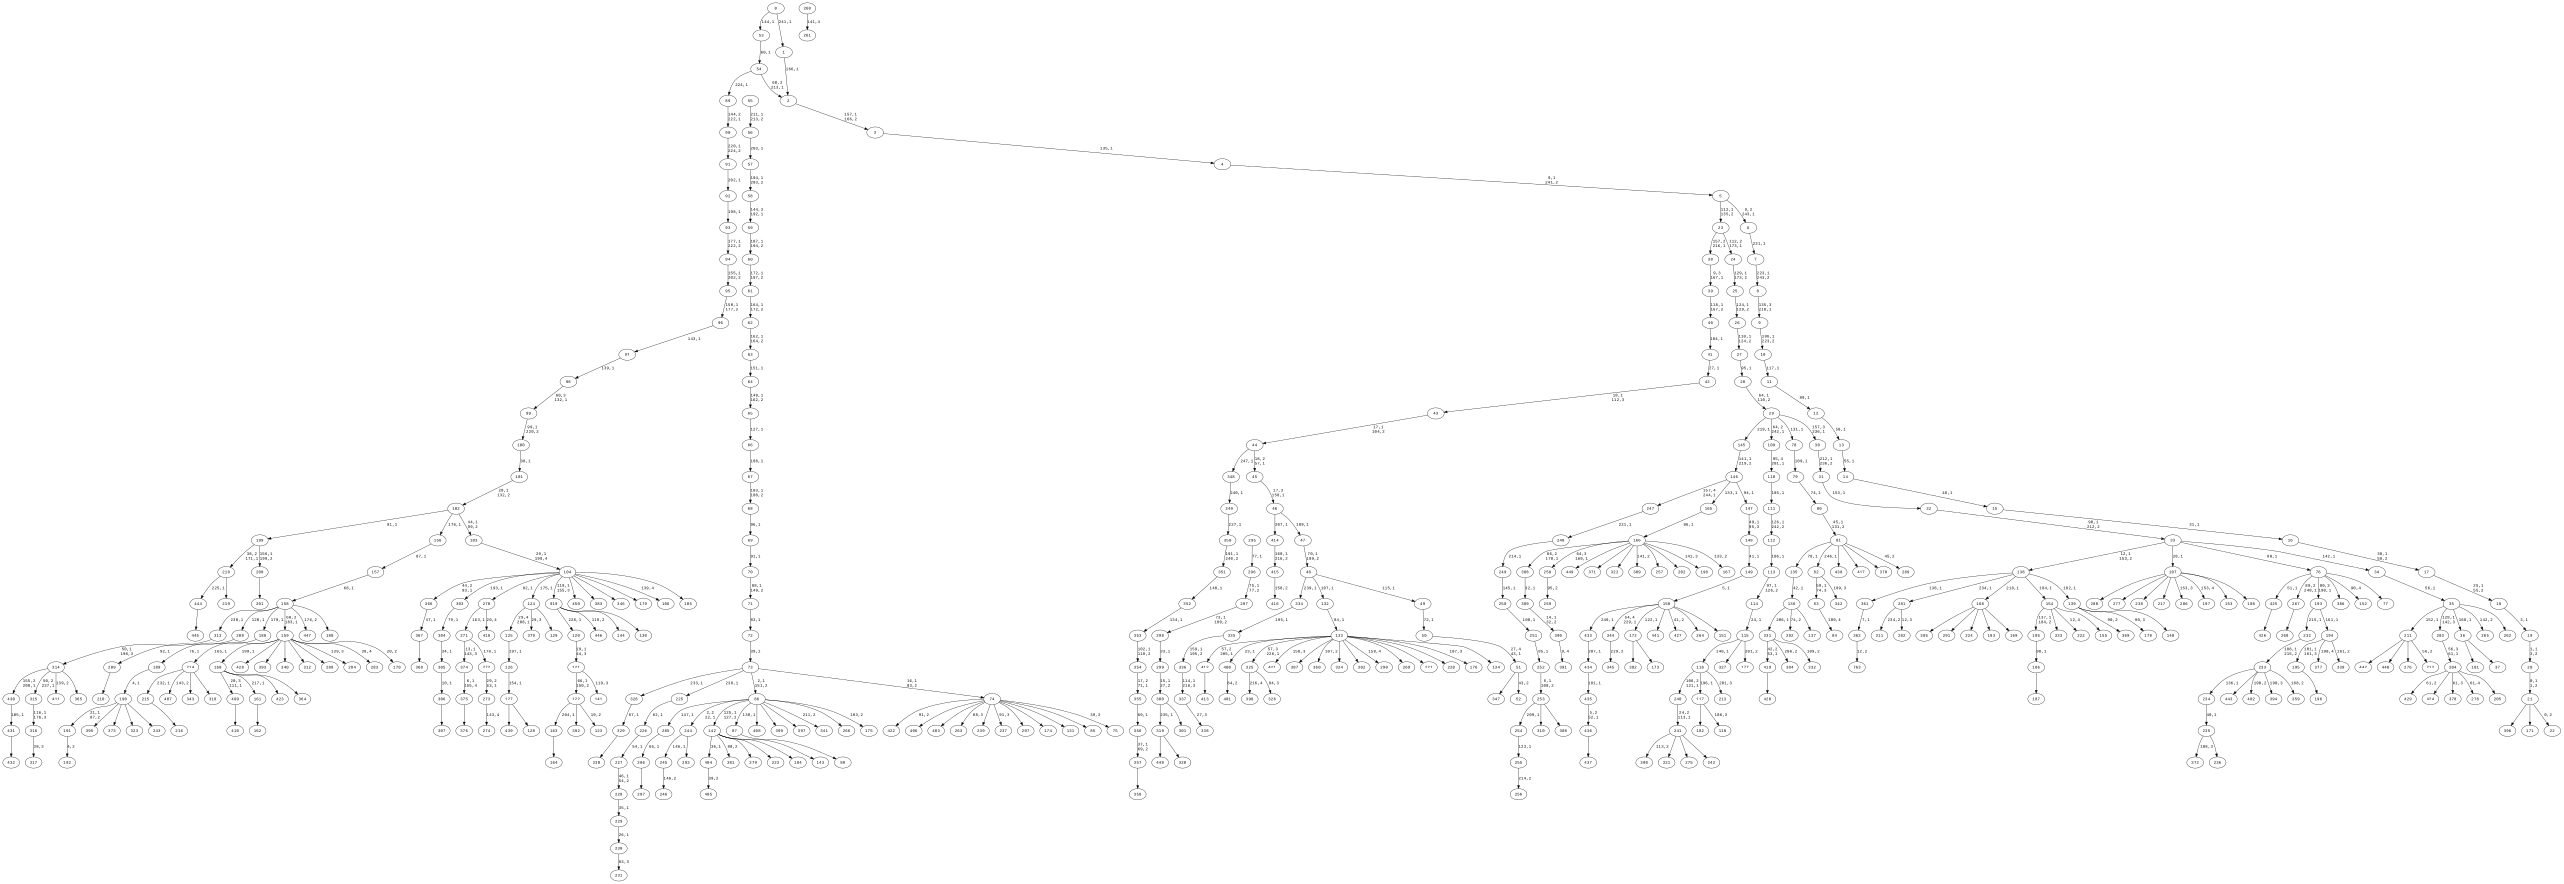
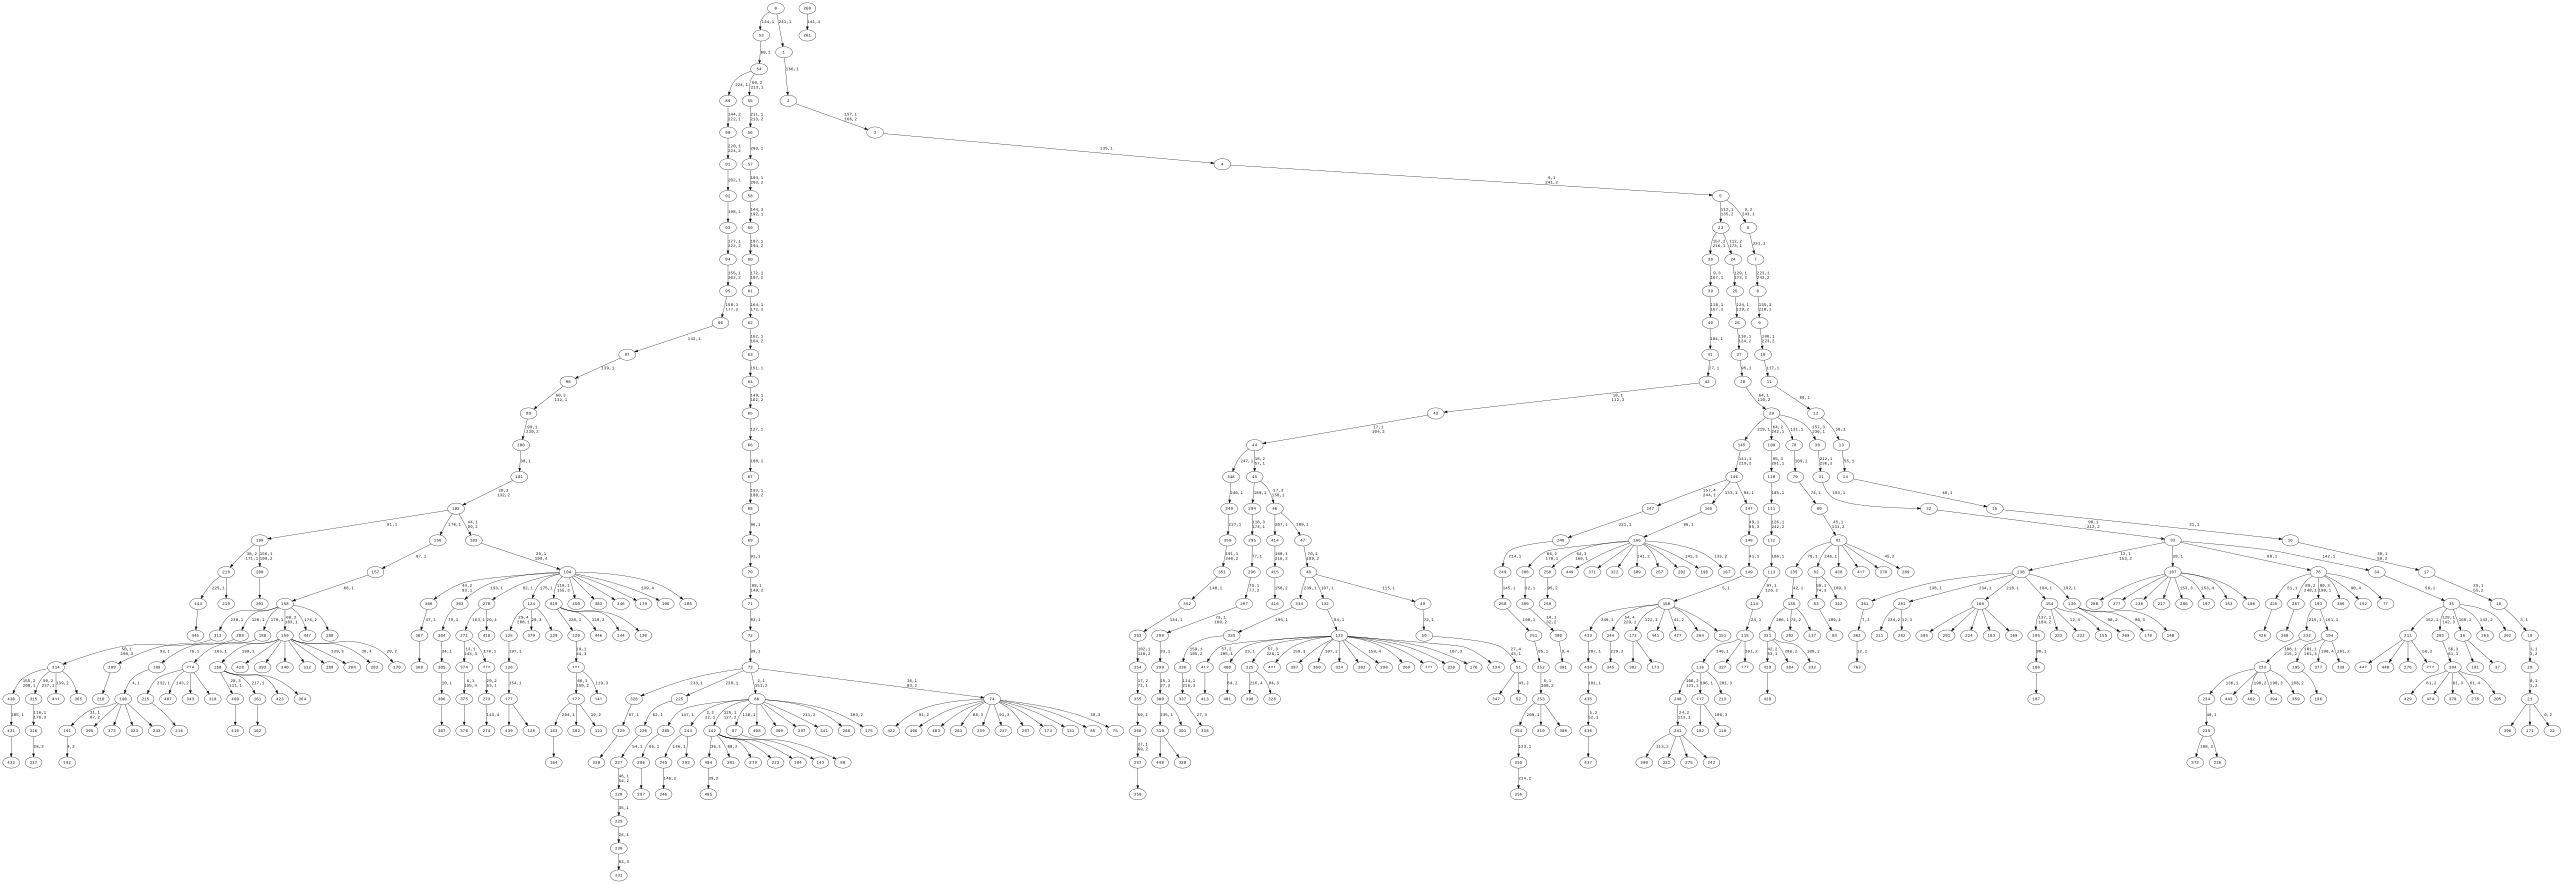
edge "54" -> "2": now "54" -> "55"
node "294": added
